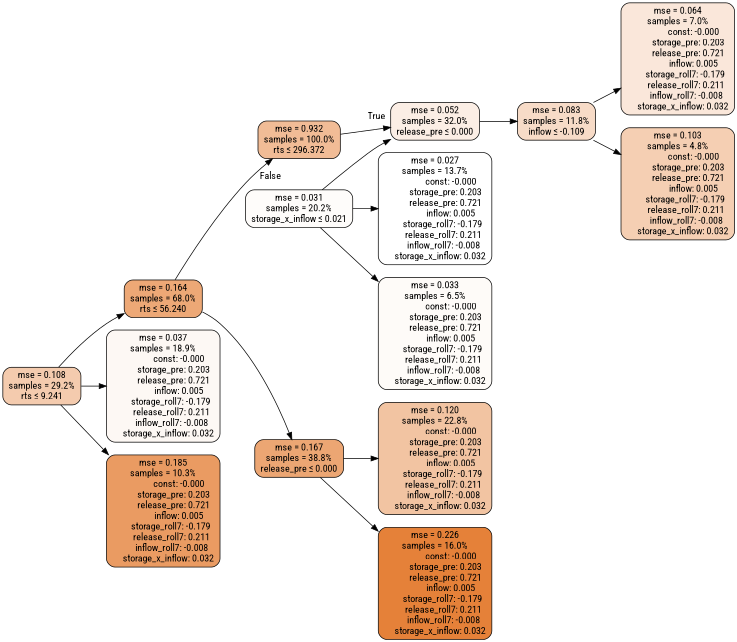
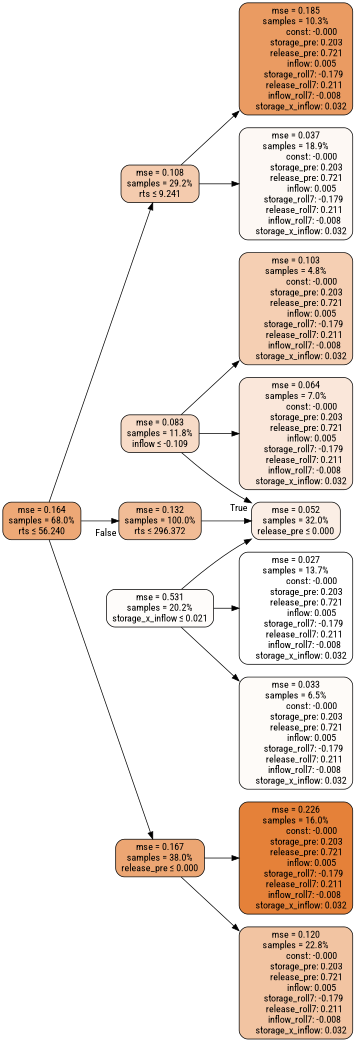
edge "mse = 0.052 samples = 32.0% release_pre ≤ 0.000" -> "mse = 0.083 samples = 11.8% inflow ≤ -0.109": reversed
node "mse = 0.932 samples = 100.0% rts ≤ 296.372": label "mse = 0.932 samples = 100.0% rts ≤ 296.372" -> "mse = 0.132 samples = 100.0% rts ≤ 296.372"
node "mse = 0.031 samples = 20.2% storage_x_inflow ≤ 0.021": label "mse = 0.031 samples = 20.2% storage_x_inflow ≤ 0.021" -> "mse = 0.531 samples = 20.2% storage_x_inflow ≤ 0.021"
edge "mse = 0.108 samples = 29.2% rts ≤ 9.241" -> "mse = 0.164 samples = 68.0% rts ≤ 56.240": reversed
node "mse = 0.167 samples = 38.8% release_pre ≤ 0.000": label "mse = 0.167 samples = 38.8% release_pre ≤ 0.000" -> "mse = 0.167 samples = 38.0% release_pre ≤ 0.000"
